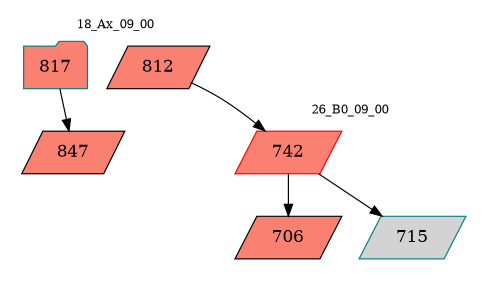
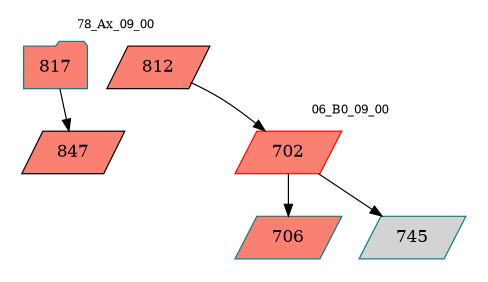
cluster "18_Ax_09_00": label "18_Ax_09_00" -> "78_Ax_09_00"
cluster "26_B0_09_00": label "26_B0_09_00" -> "06_B0_09_00"
node "742": label "742" -> "702"
node "706": color black -> teal
node "715": label "715" -> "745"
